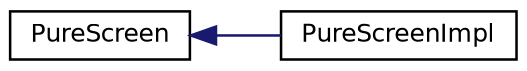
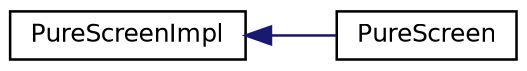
edge "PureScreenImpl" -> "PureScreen": reversed
